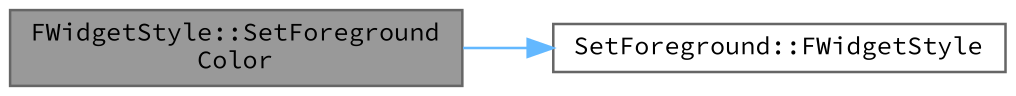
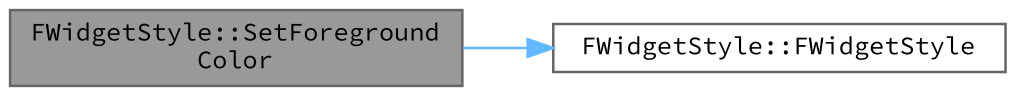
node "SetForeground::FWidgetStyle": label "SetForeground::FWidgetStyle" -> "FWidgetStyle::FWidgetStyle"
